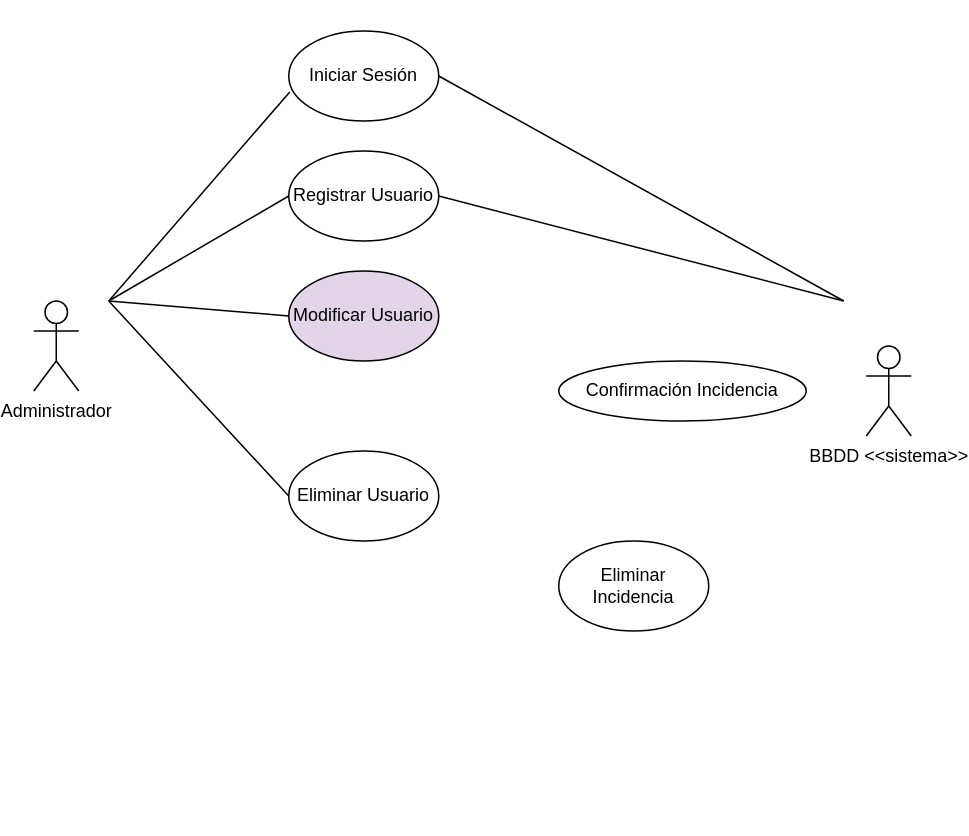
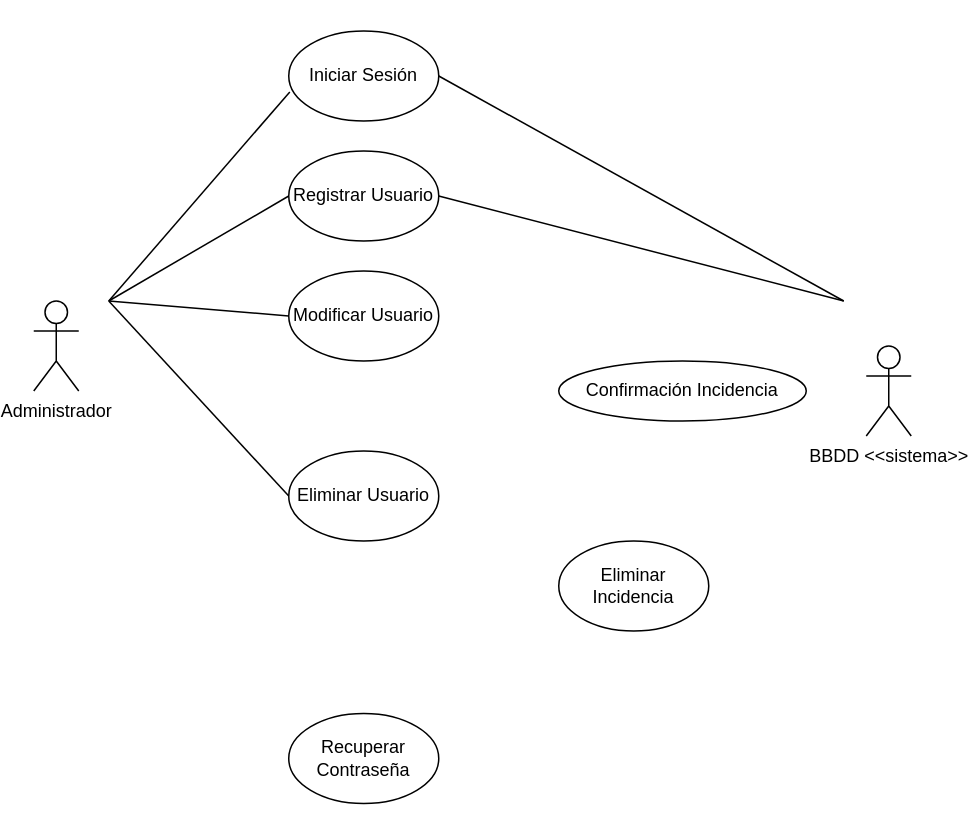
node "Modificar Usuario": fillcolor #e1d5e7 -> #ffffff
node "Recuperar Contraseña": added
